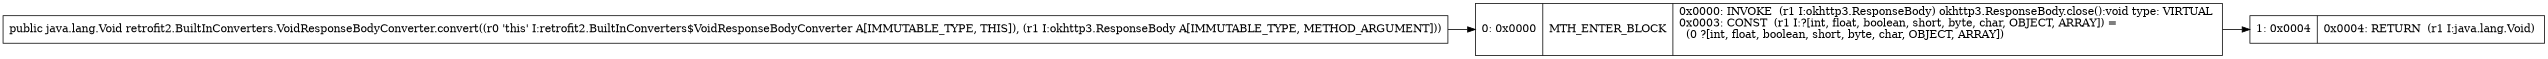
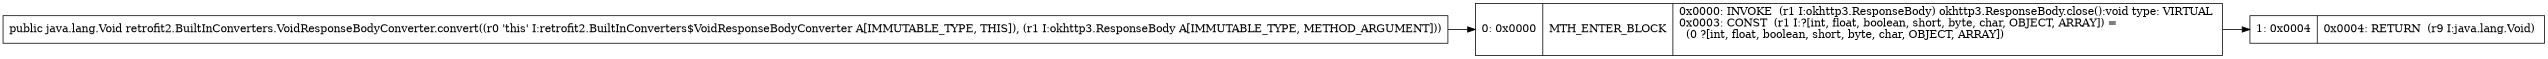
node "1: 0x0004": text "0x0004: RETURN  (r1 I:java.lang.Void)" -> "0x0004: RETURN  (r9 I:java.lang.Void)"
